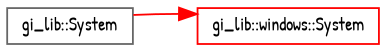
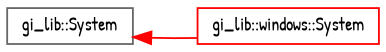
edge "gi_lib::System" -> "gi_lib::windows::System": reversed
